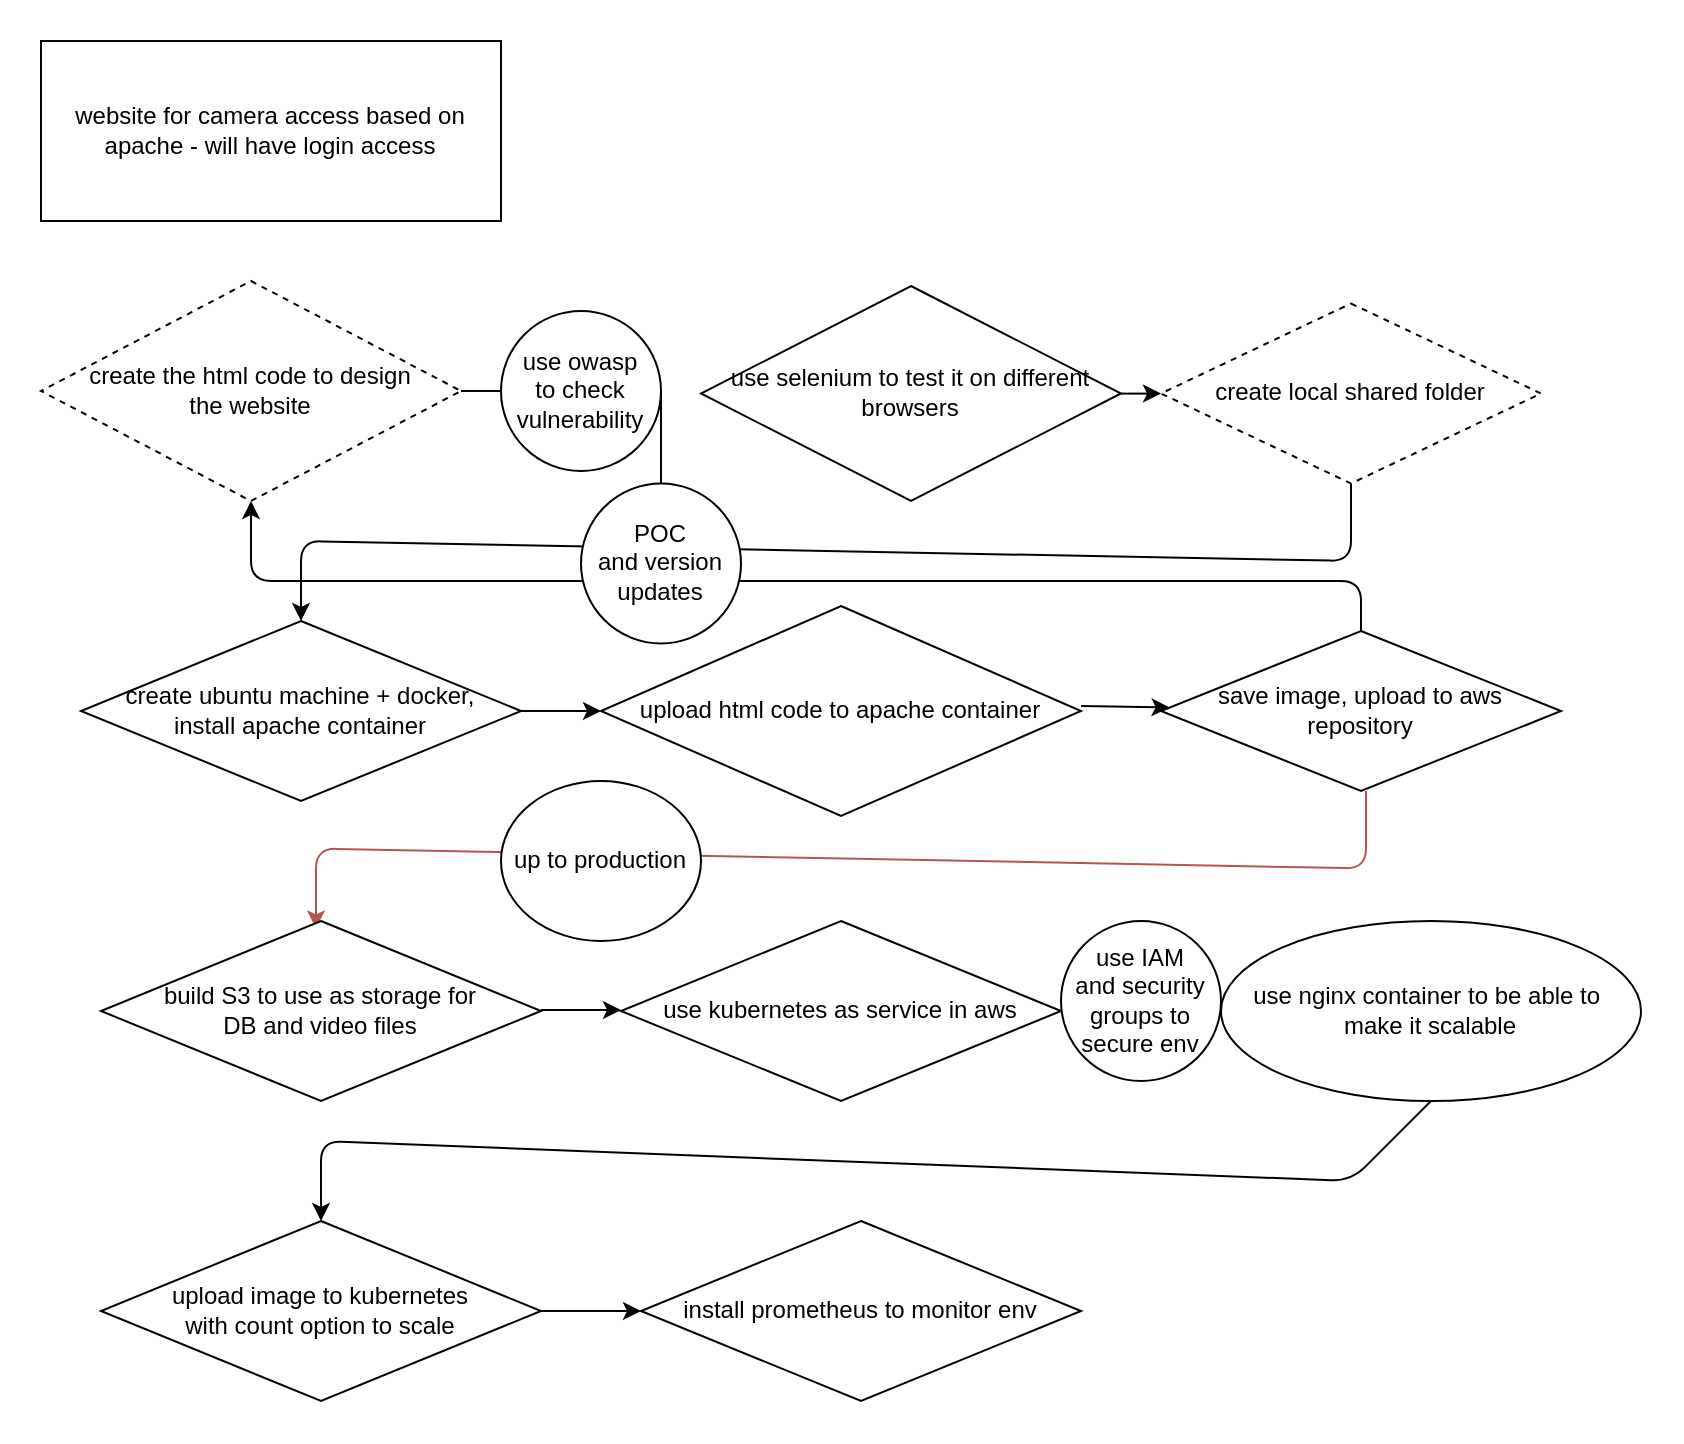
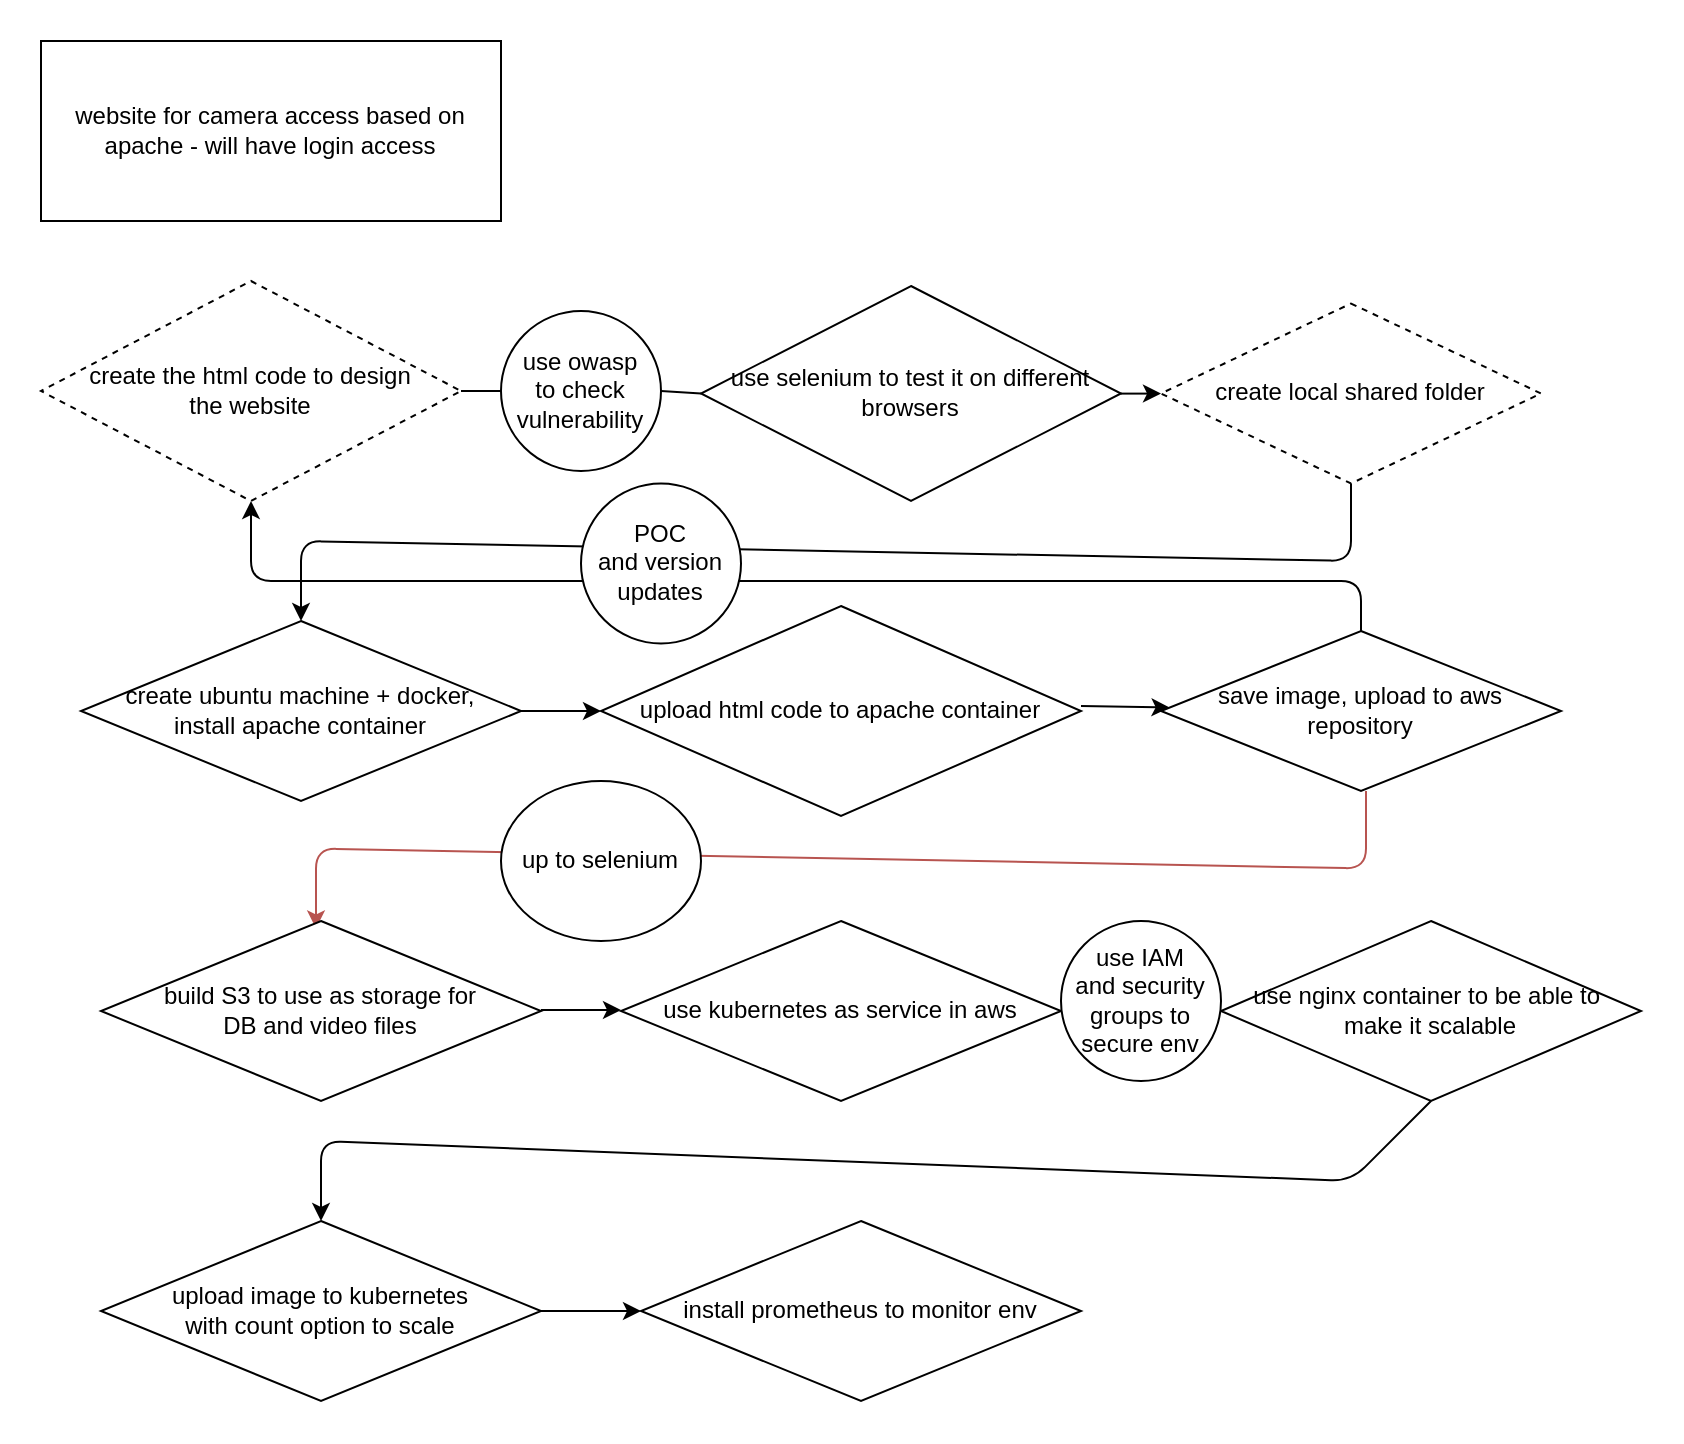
edge "use owasp to check vulnerability" -- "POC and version updates": now "use owasp to check vulnerability" -- "use selenium to test it on different browsers"
node "up to production": label "up to production" -> "up to selenium"
node "use nginx container to be able to make it scalable": shape ellipse -> diamond
